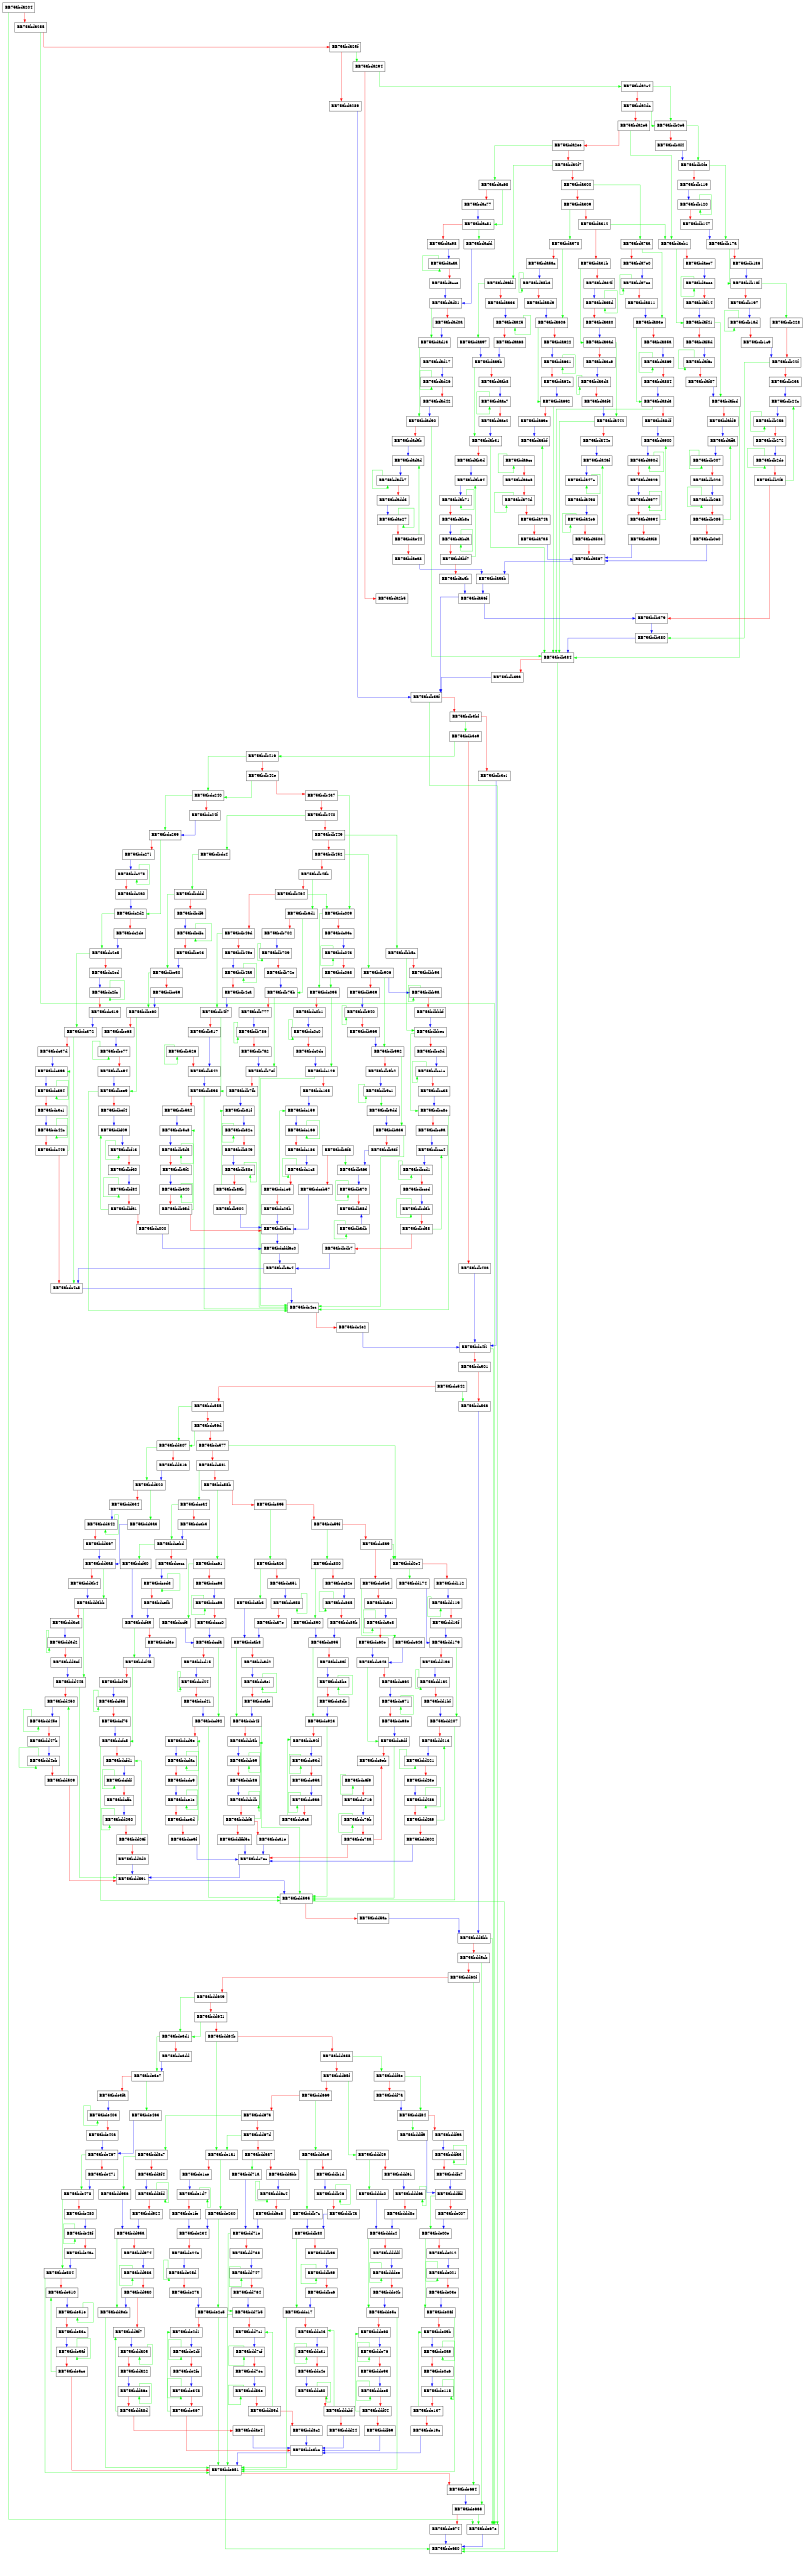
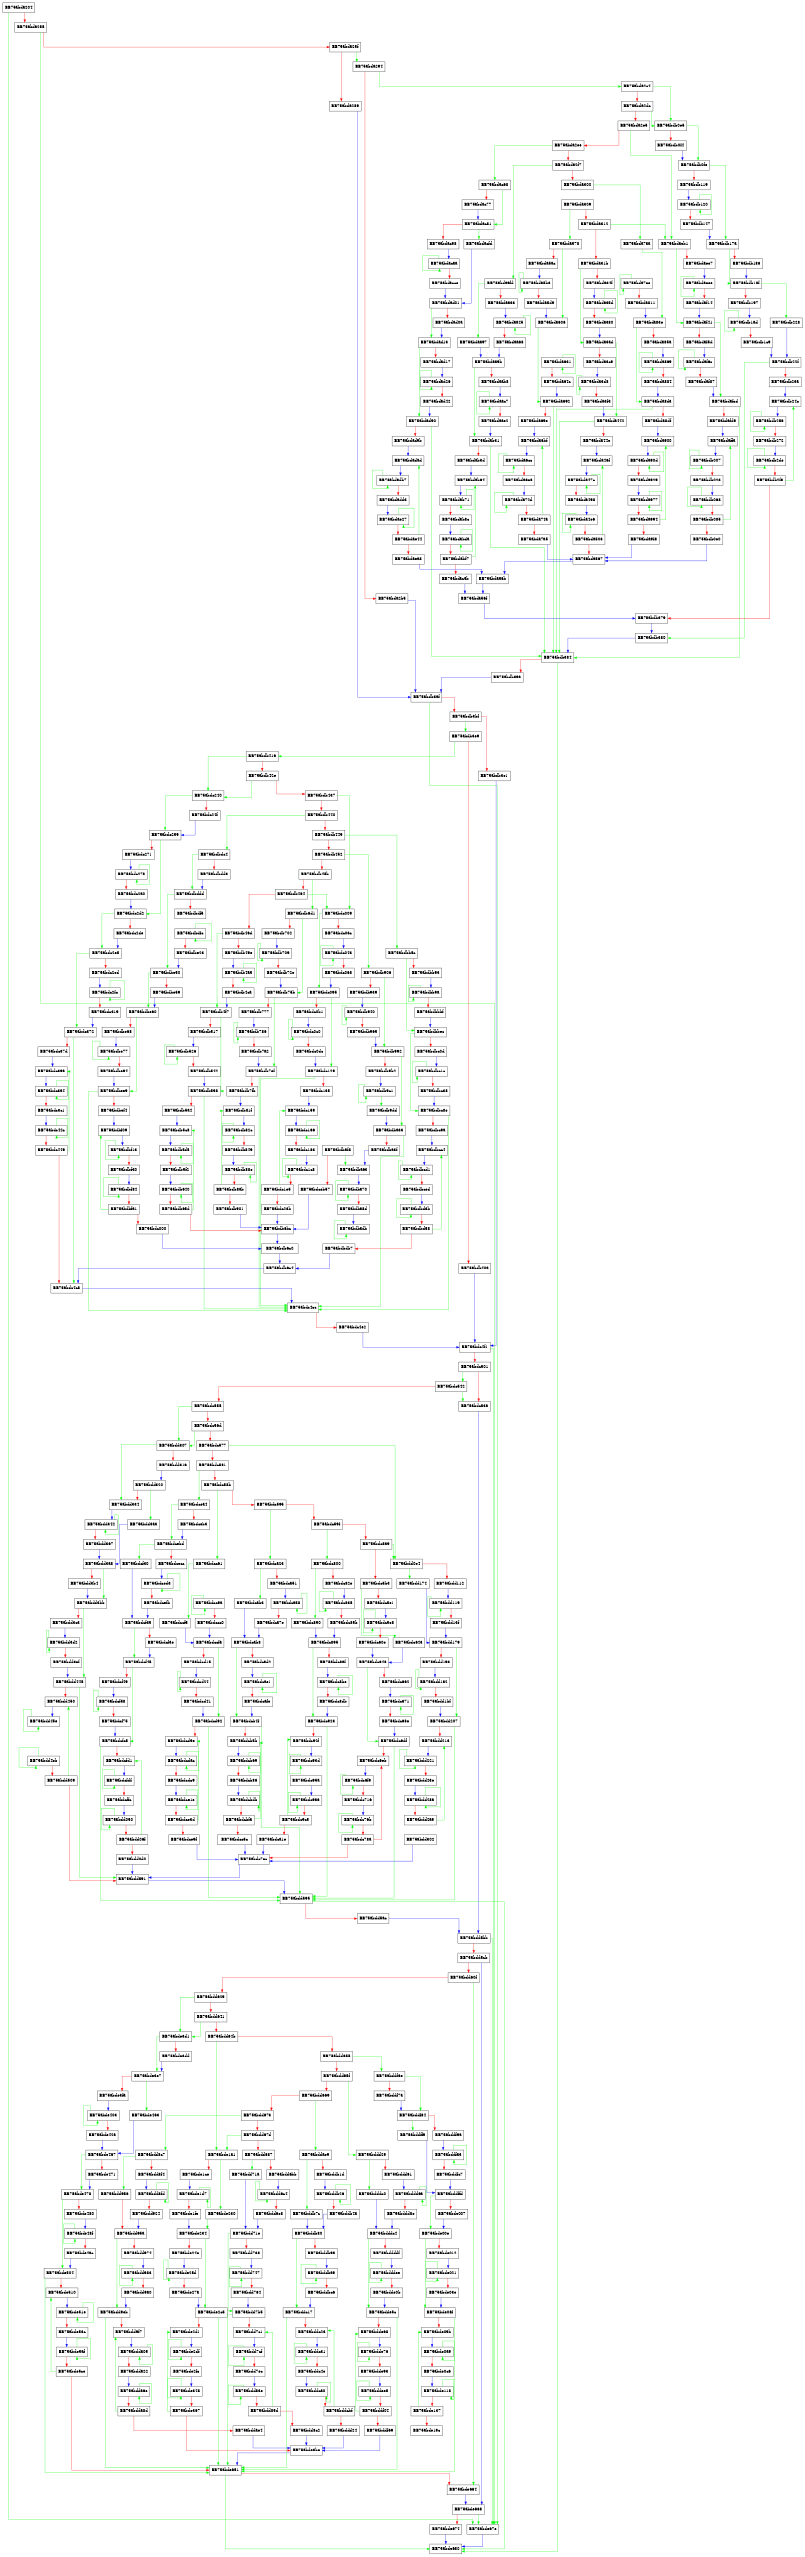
edge "BB75abda300" -> "BB75abda309": removed
node "BB75abda7e0": removed
edge "BB75abdb228" -> "BB75abdb22f": color red -> blue
node "BB75abda622": removed
edge "BB75abdad13" -> "BB75abdad17": added
edge "BB75abda6bf" -> "BB75abda6cc": added
edge "BB75abda6e8" -> "BB75abda72d": color red -> blue
edge "BB75abda47c" -> "BB75abda498": added
edge "BB75abda56f" -> "BB75abdb3af": now "BB75abda2b5" -> "BB75abdb3af"
node "BB75abdbdd3": added
edge "BB75abdbdf5" -> "BB75abdbdfc": removed
edge "BB75abdc068" -> "BB75abdc095": color green -> blue
edge "BB75abdb906" -> "BB75abdbb9a": now "BB75abdbb93" -> "BB75abdbb9a"
edge "BB75abdb517" -> "BB75abdb542": now "BB75abdb517" -> "BB75abdb526"
node "BB75abdb902": label "BB75abdb902" -> "BB75abdb901"
edge "BB75abdbadb" -> "BB75abdba8d": reversed
node "BB75abdcfdf6c0": label "BB75abdcfdf6c0" -> "BB75abdb6c0"
edge "BB75abdc501" -> "BB75abdc542": added
edge "BB75abdd307" -> "BB75abdd320": now "BB75abdd307" -> "BB75abdd334"
node "BB75abdcc93": removed
node "BB75abdd47b": removed
edge "BB75abdc93d" -> "BB75abdc95a": removed
edge "BB75abdc6eb" -> "BB75abdc6f9": added
edge "BB75abdcbfa" -> "BB75abdca1e": now "BB75abdc9c5" -> "BB75abdca1e"
edge "BB75abdd2a9" -> "BB75abdd302": removed
node "BB75abddffd5c": label "BB75abddffd5c" -> "BB75abdcc5c"
edge "BB75abdd956" -> "BB75abdd95a": color blue -> red
edge "BB75abde230" -> "BB75abde234": color blue -> green
edge "BB75abdd5cb" -> "BB75abde668": color green -> blue
edge "BB75abde230" -> "BB75abde2c5": now "BB75abde234" -> "BB75abde2c5"
edge "BB75abdd9a0" -> "BB75abdd9f7": now "BB75abdd9eb" -> "BB75abdd9f7"
edge "BB75abde19c" -> "BB75abde3be": removed
